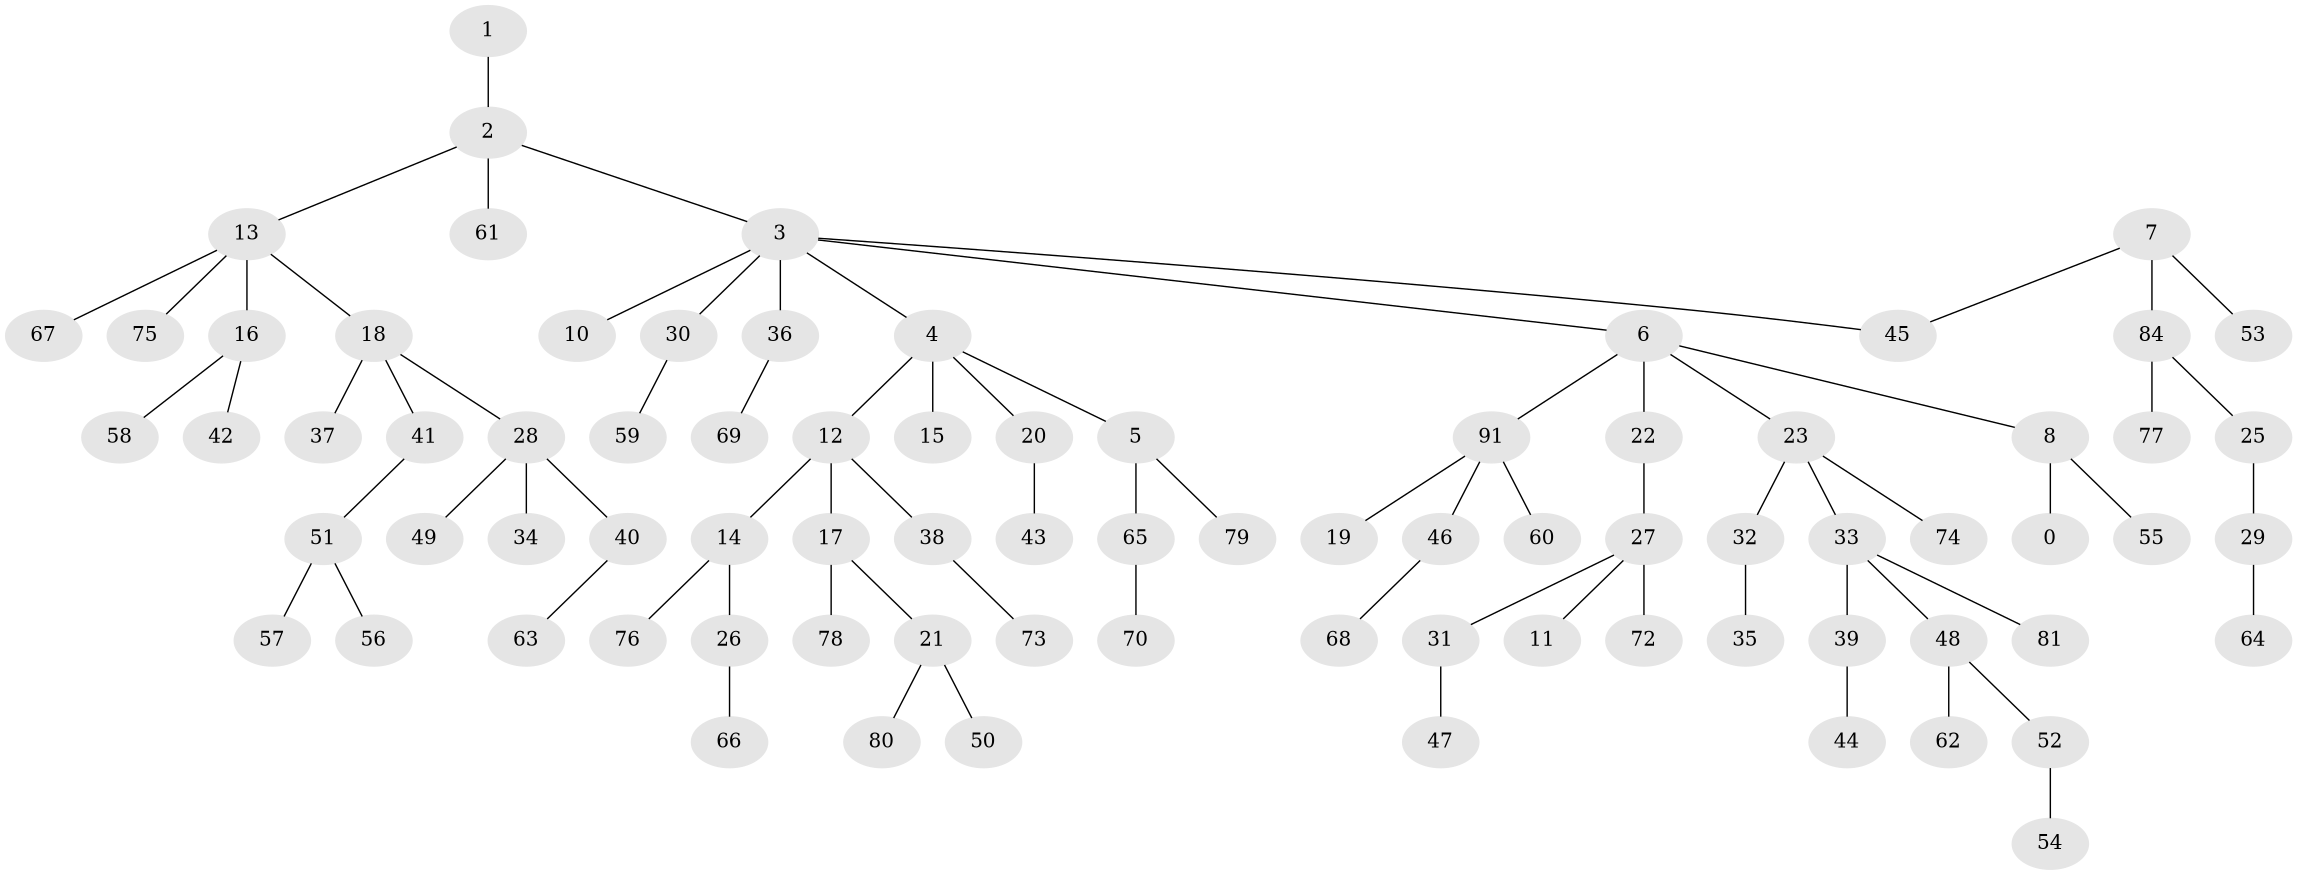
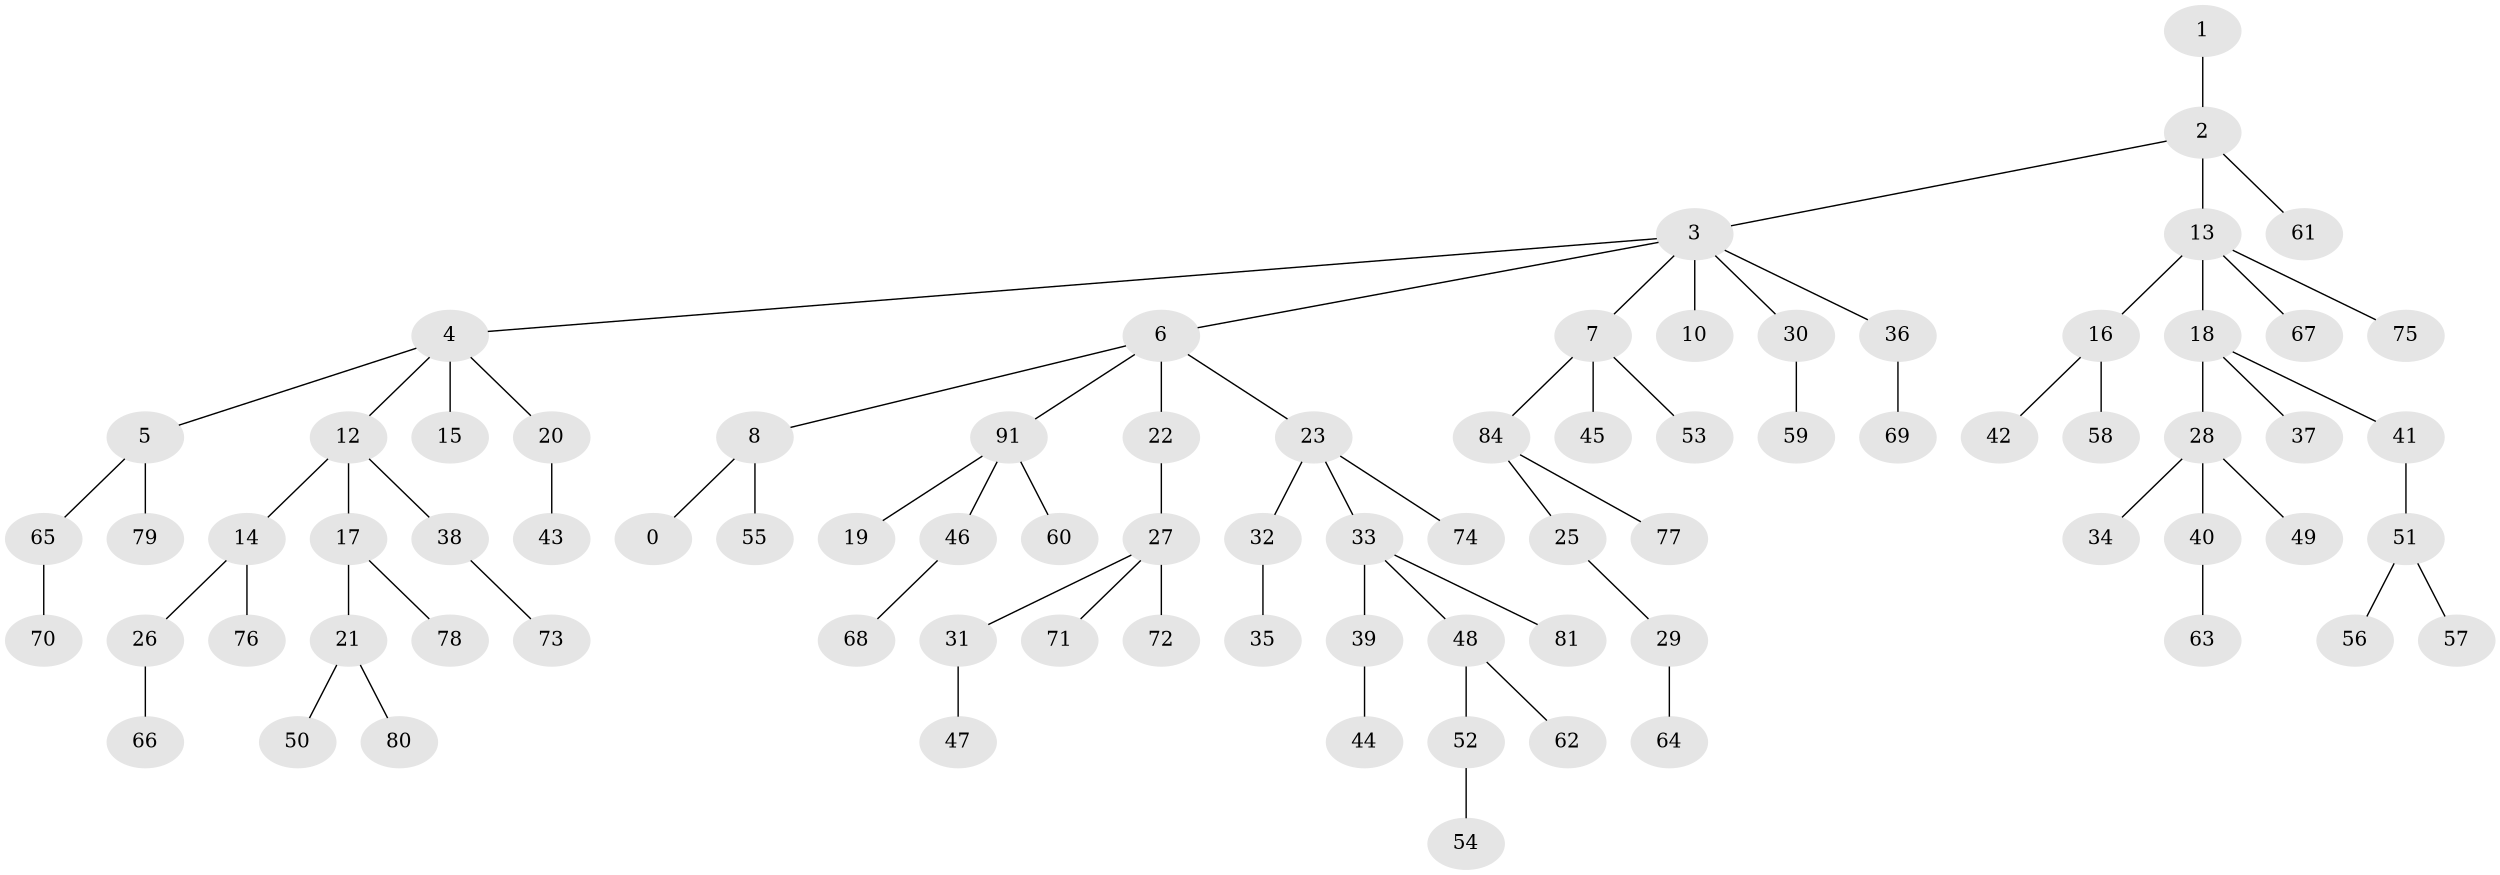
edge "3" -- "45": now "3" -- "7"
node "11": label "11" -> "71"
